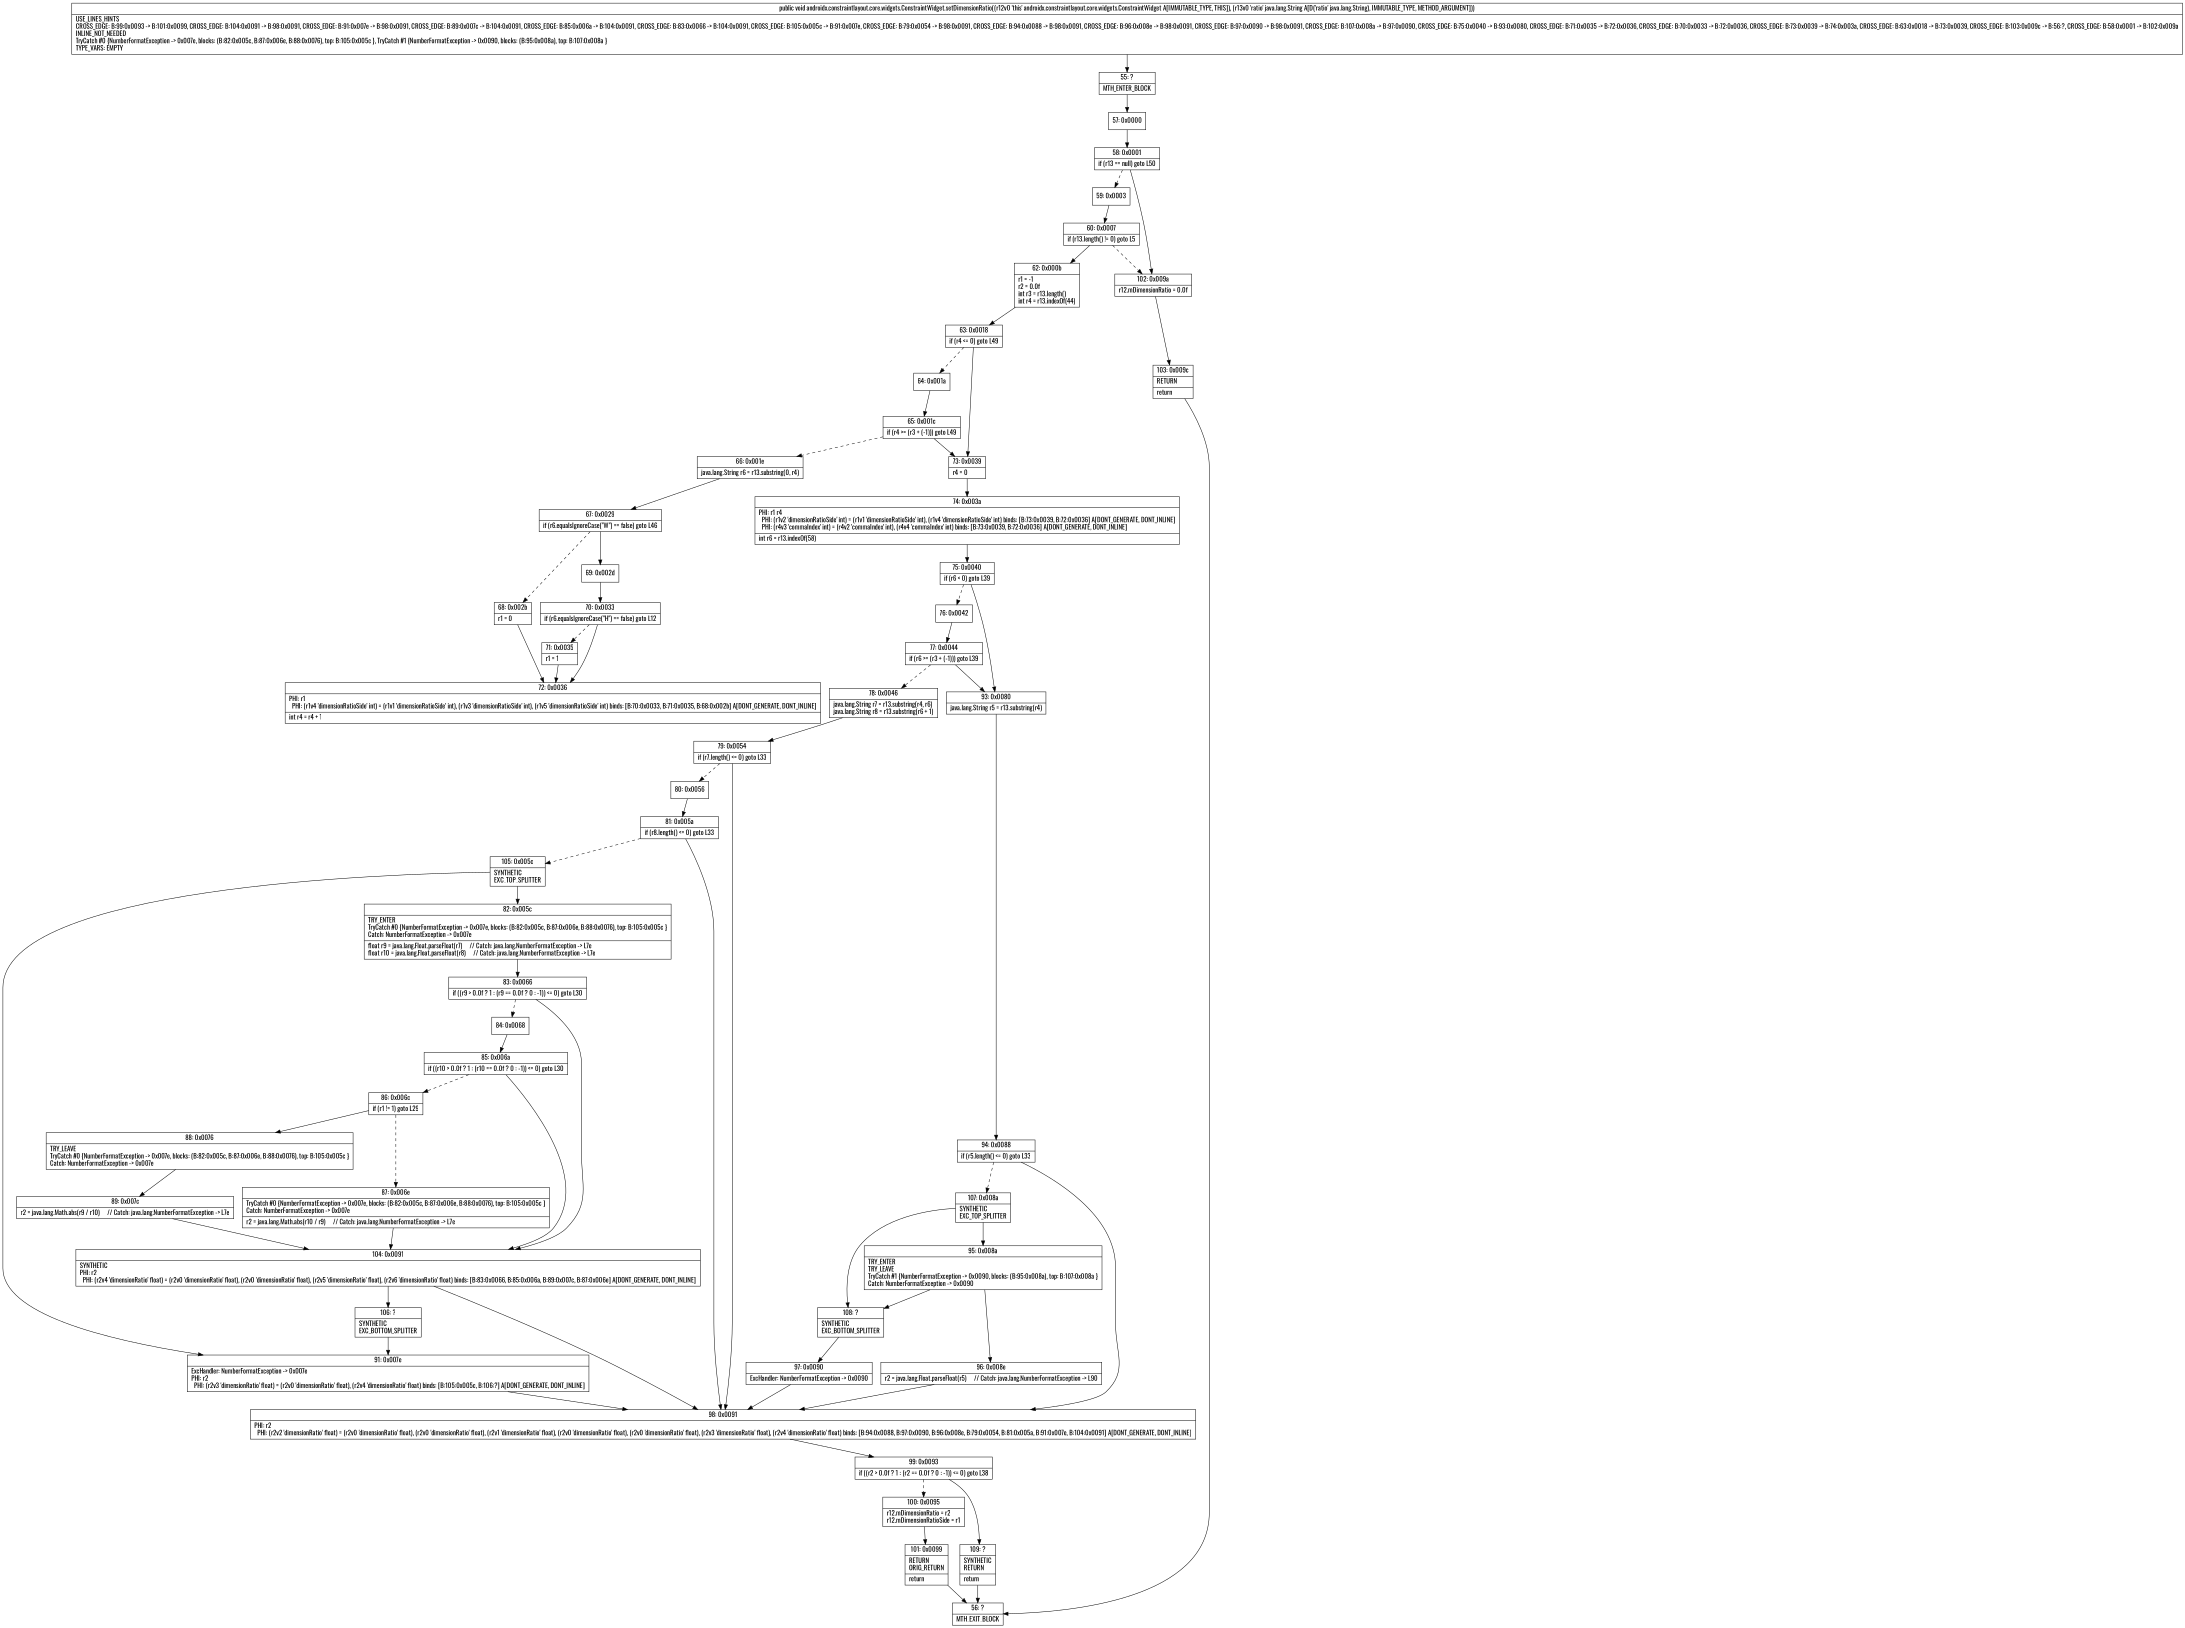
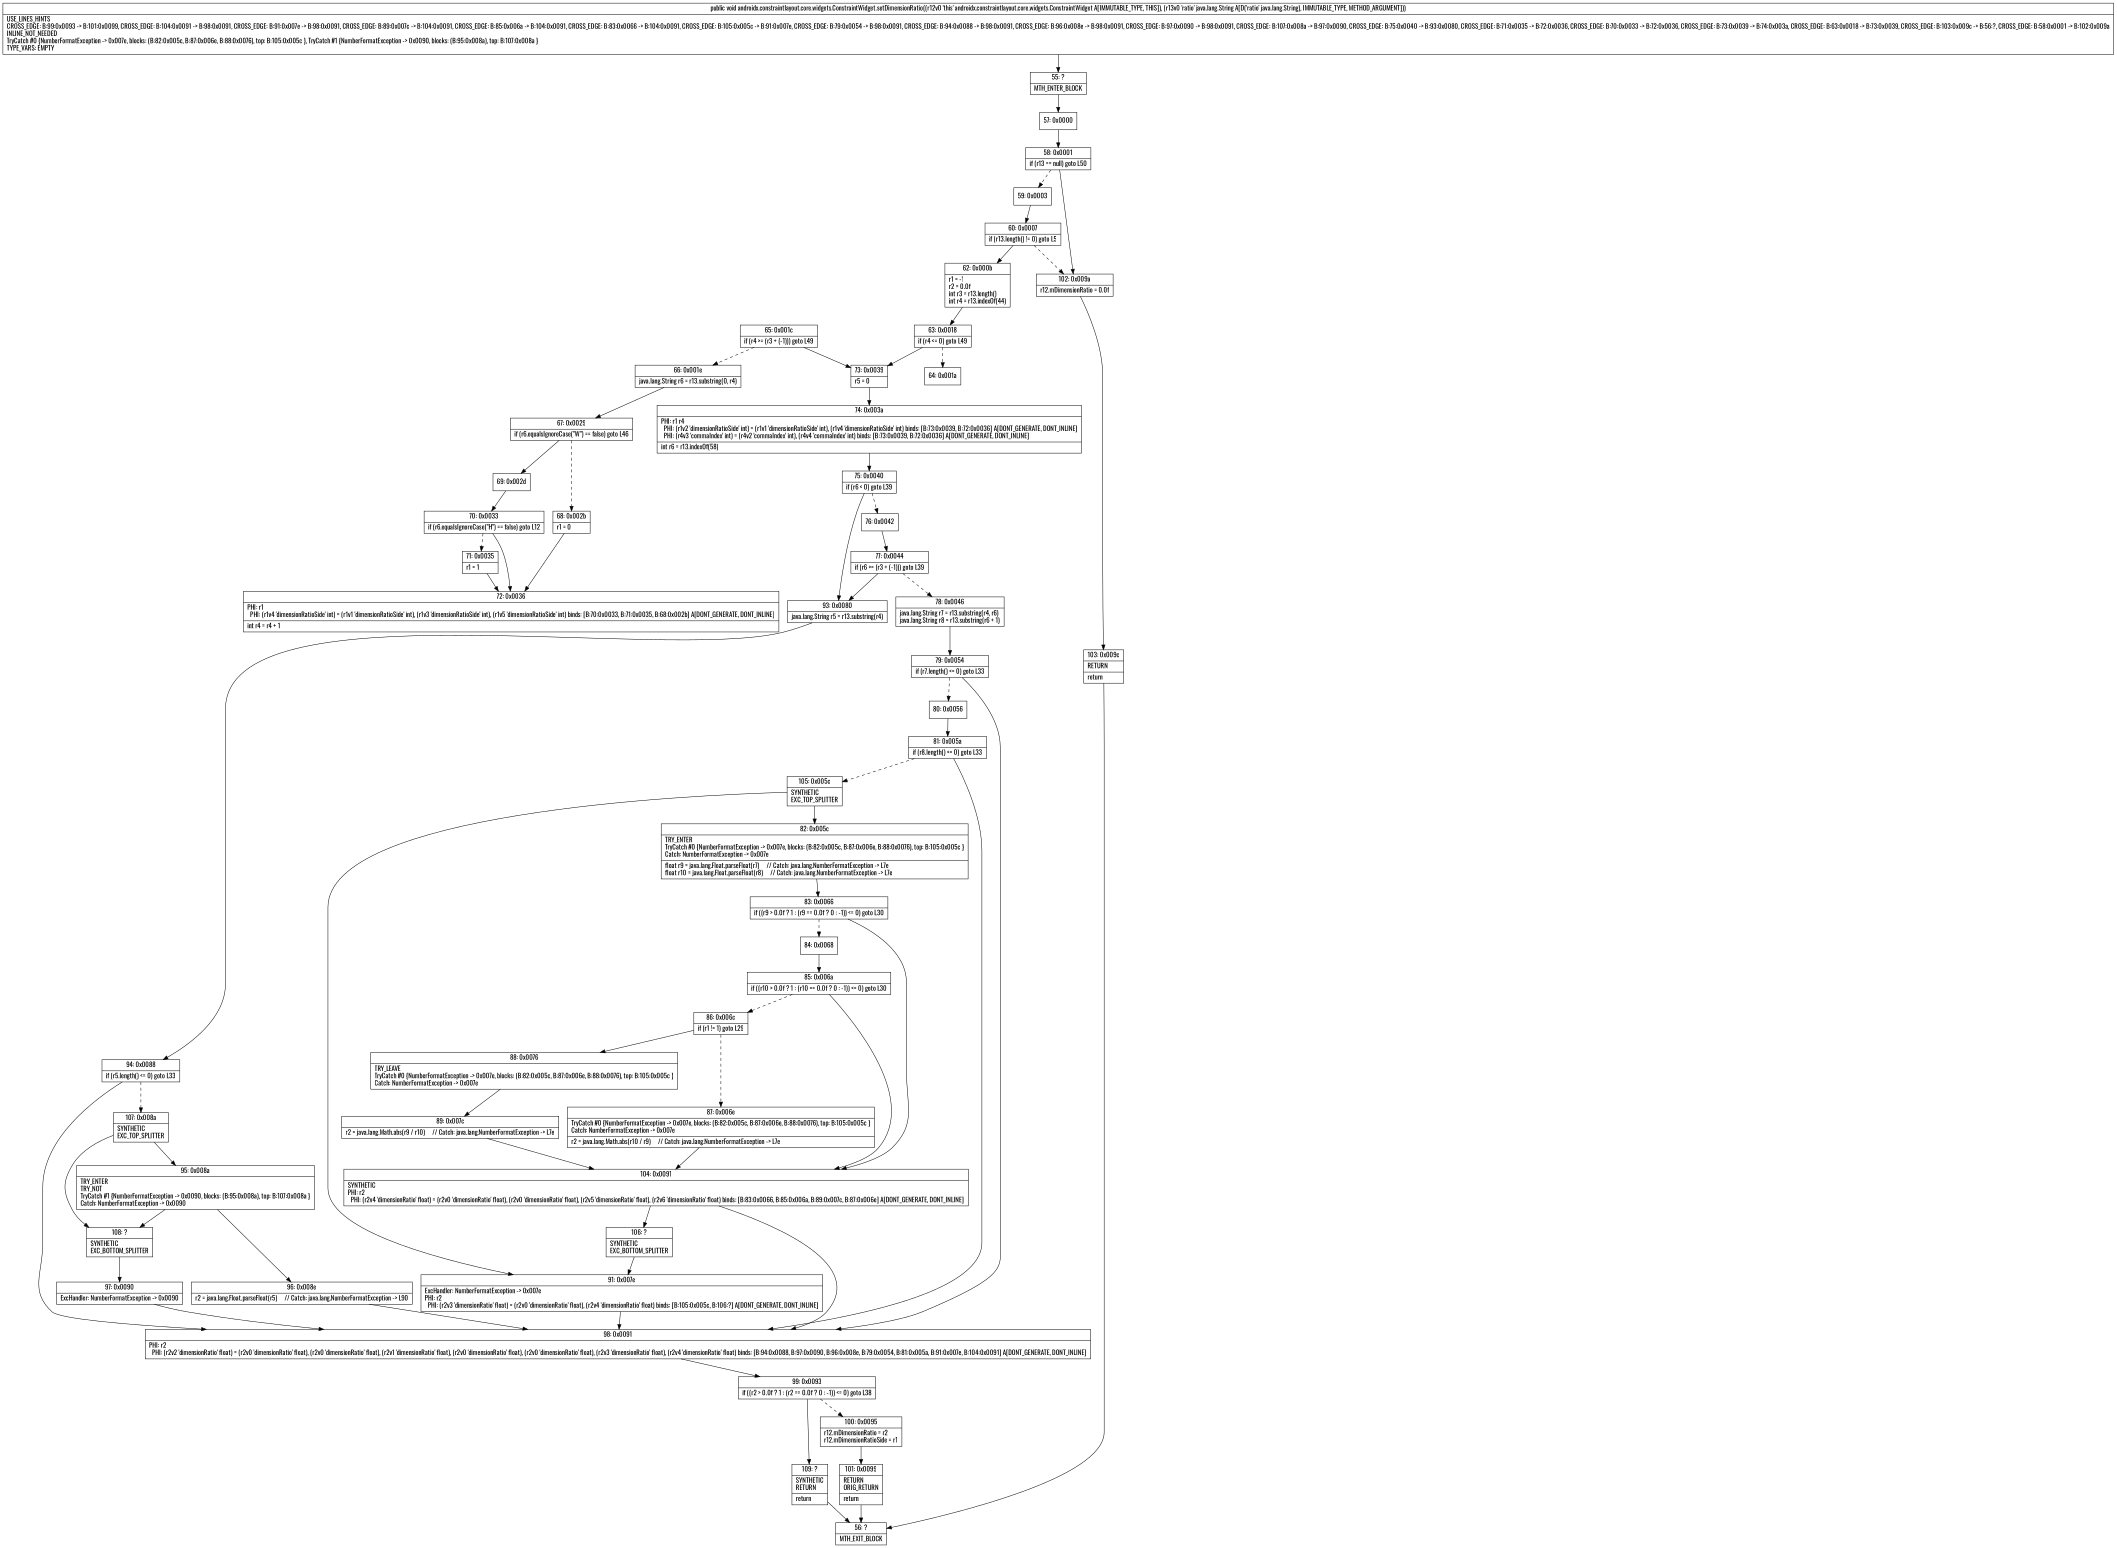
edge "64: 0x001a" -> "65: 0x001c": removed
node "73: 0x0039": text "r4 = 0" -> "r5 = 0"
node "95: 0x008a": text "TRY_LEAVE" -> "TRY_NOT"
